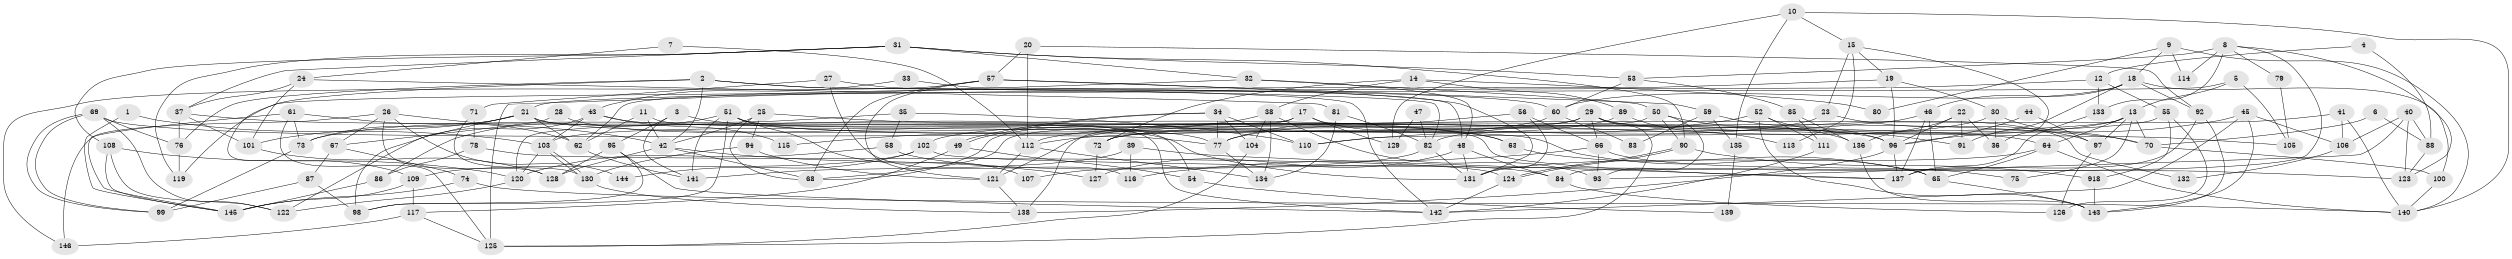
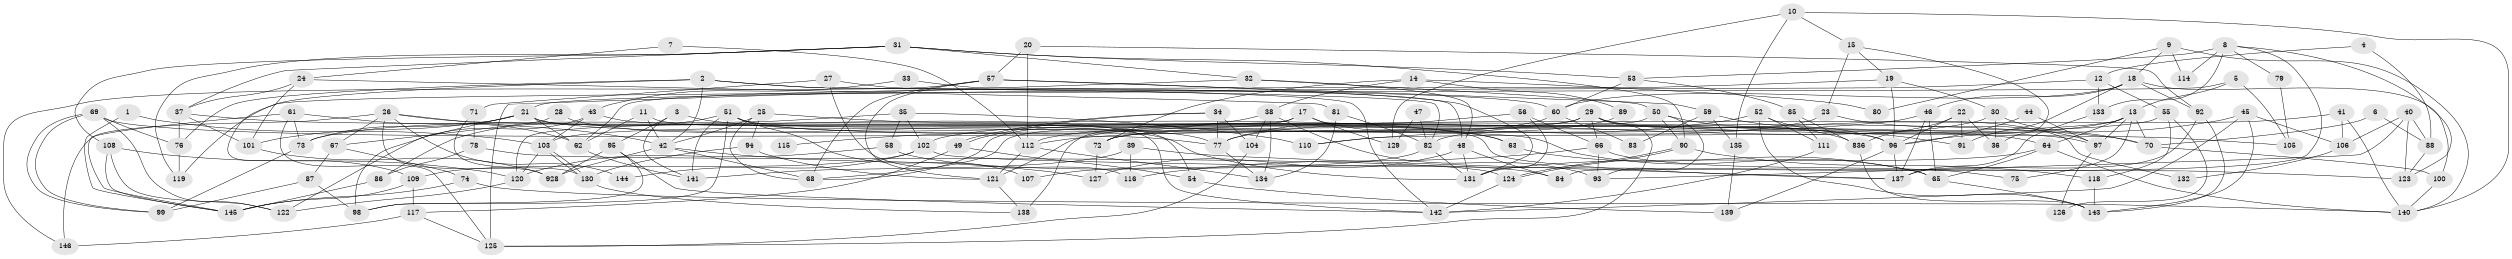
edge "26" -- "97": added
edge "43" -- "115": removed
edge "35" -- "102": added
edge "34" -- "110": removed
node "113": removed
node "136": label "136" -> "836"
node "128": label "128" -> "928"
node "918": label "918" -> "118"
edge "96" -- "138": now "96" -- "139"
edge "84" -- "126": removed
